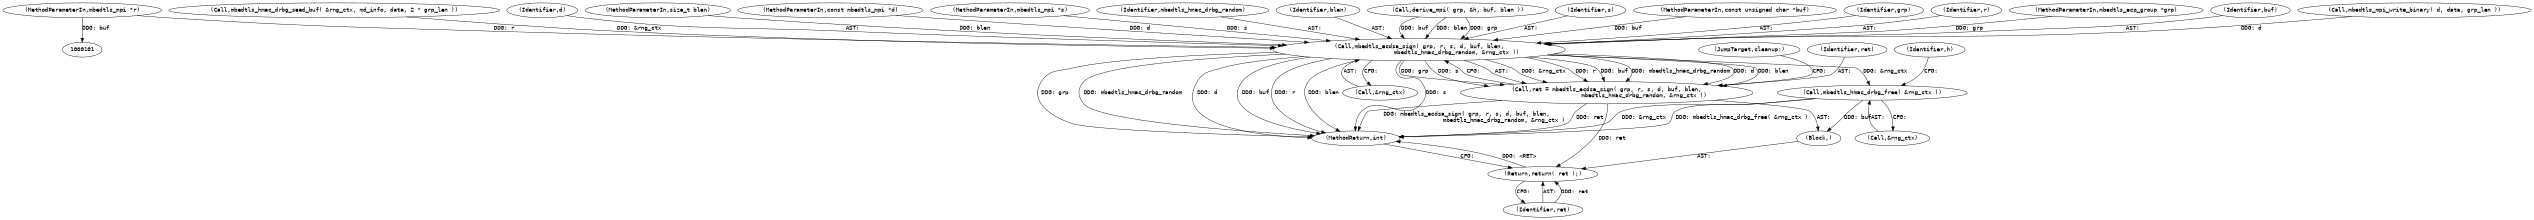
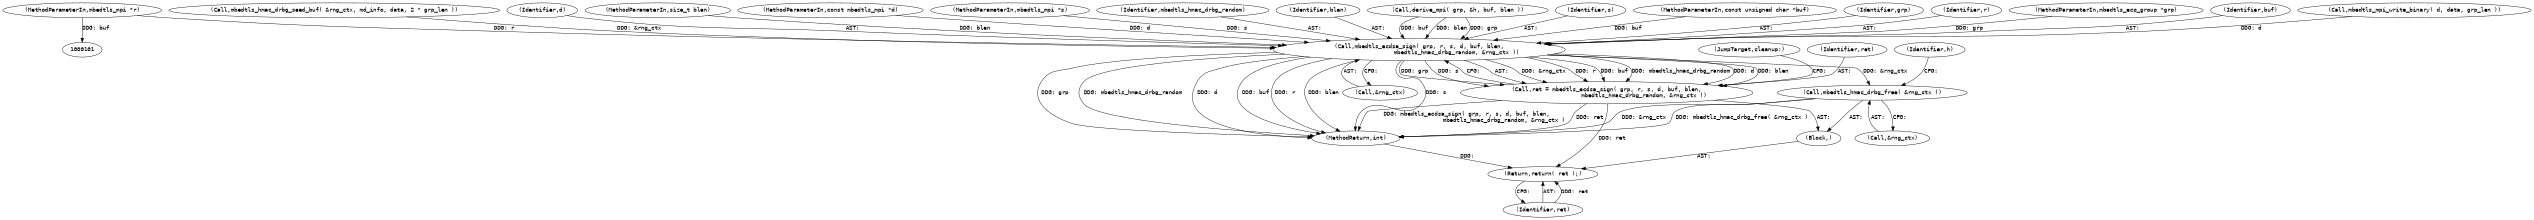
edge "(Call,mbedtls_hmac_drbg_free( &rng_ctx ))" -> "(Block,)": label "DDG: buf" -> "AST: "
edge "(Return,return( ret );)" -> "(MethodReturn,int)": removed, label "DDG: <RET>"
edge "(MethodReturn,int)" -> "(Return,return( ret );)": label "CFG: " -> "DDG: "
